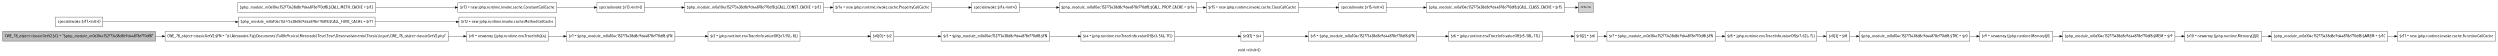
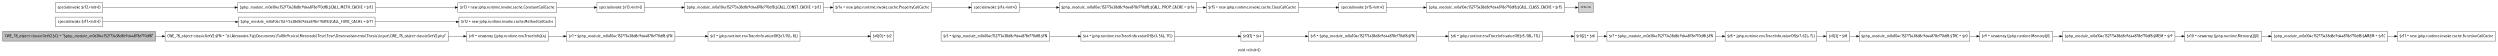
node "specialinvoke $r12.<init>()": added
edge "$r0[0] = $r2" -> "$r3 = $php_module_m0a104c152773438d8c9d44878e770df8.$FN": removed
